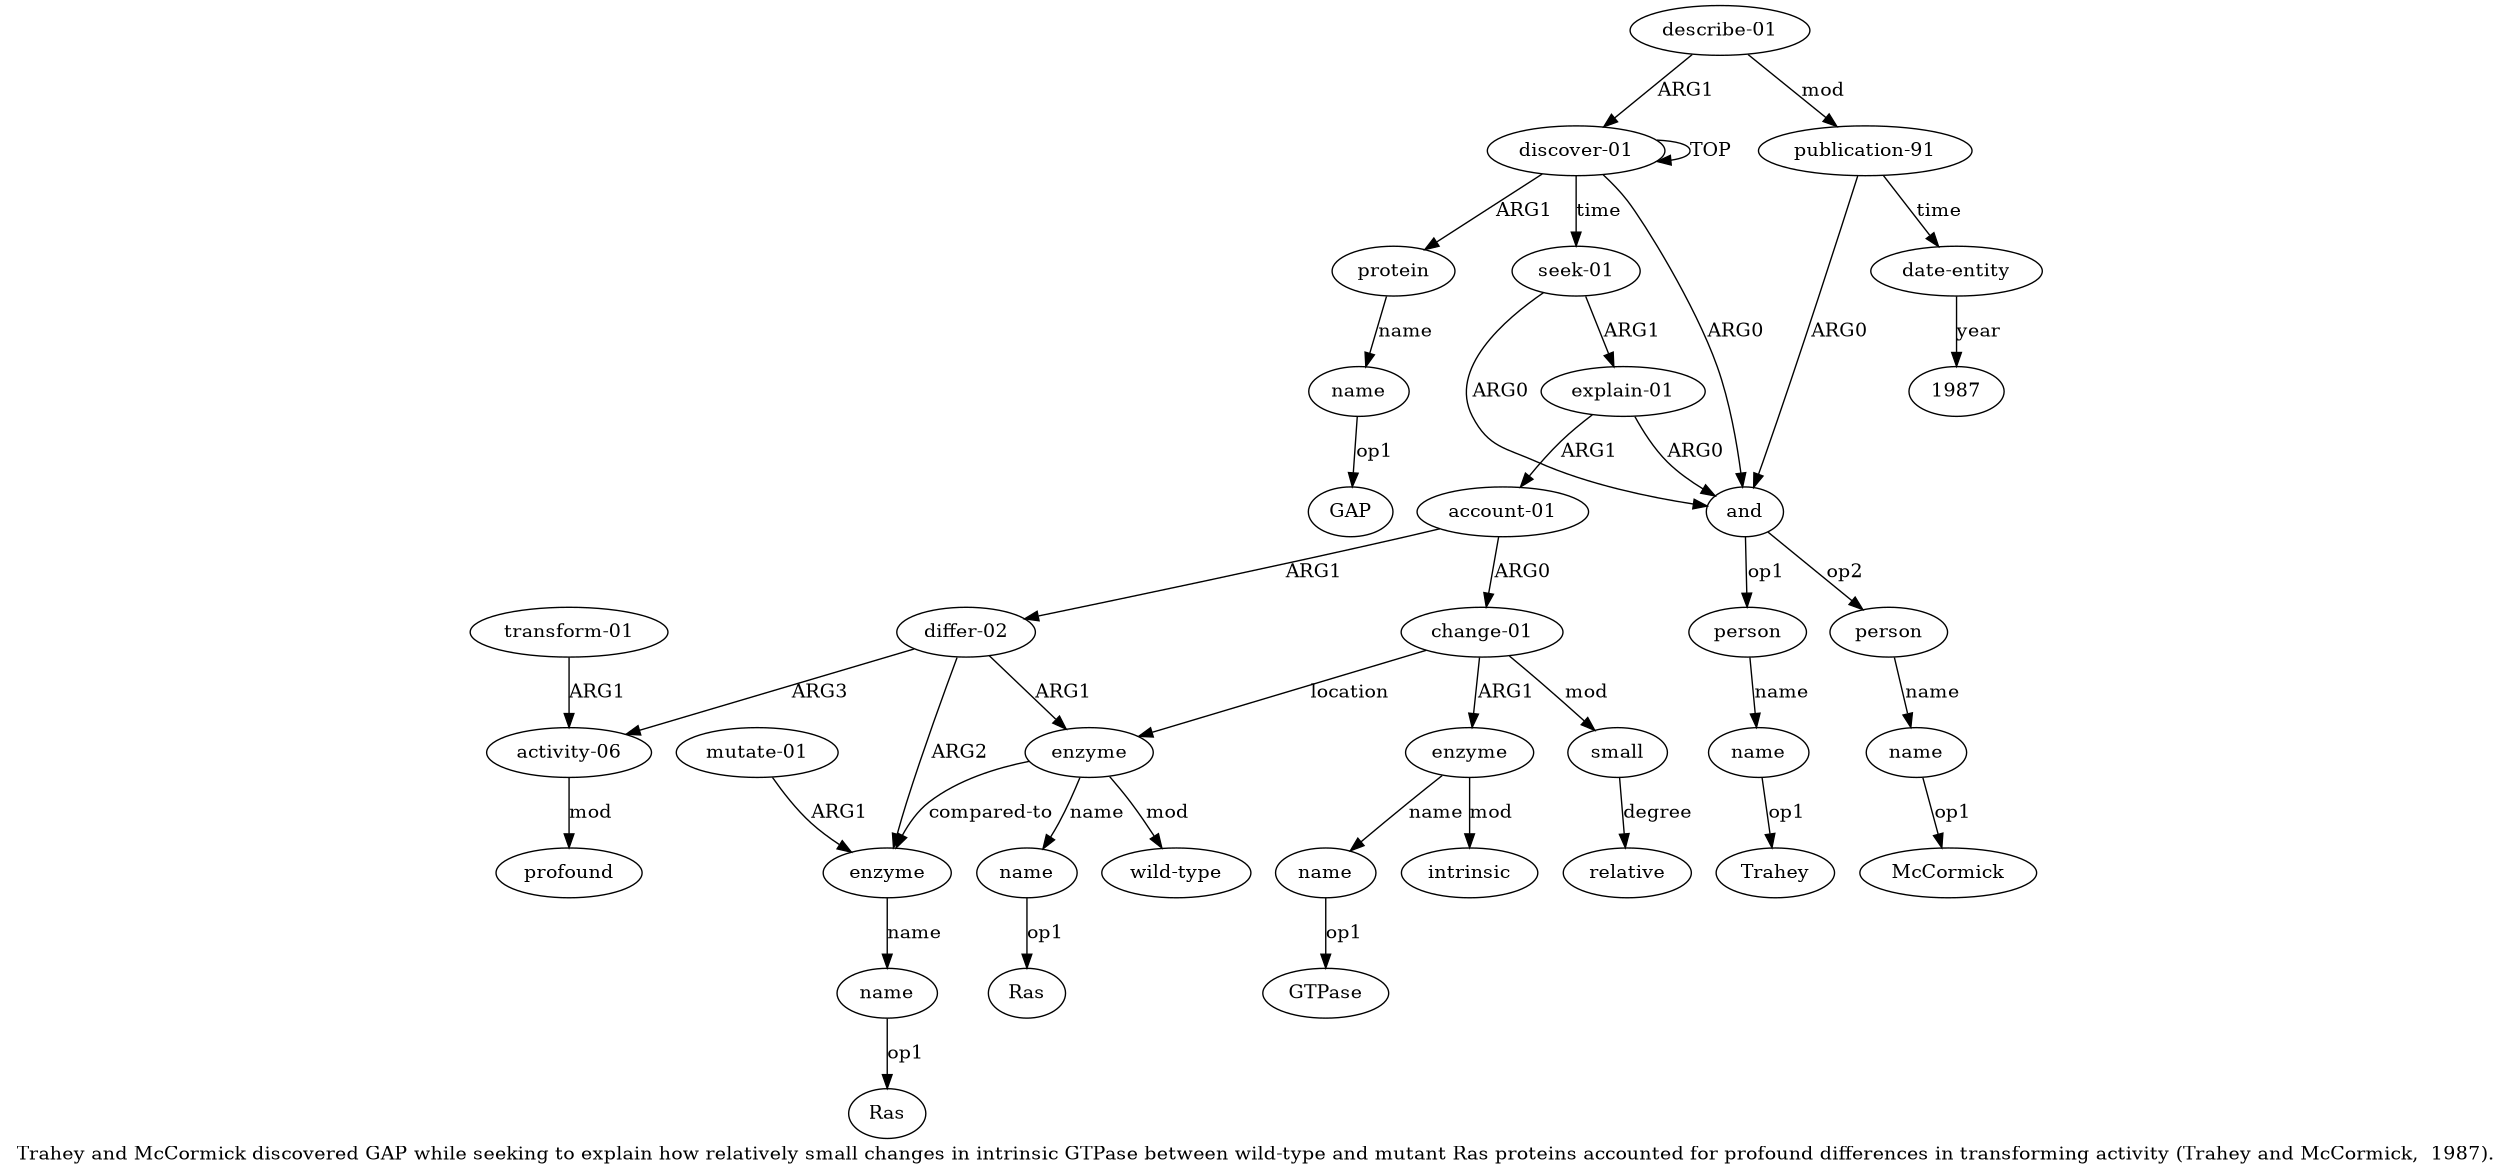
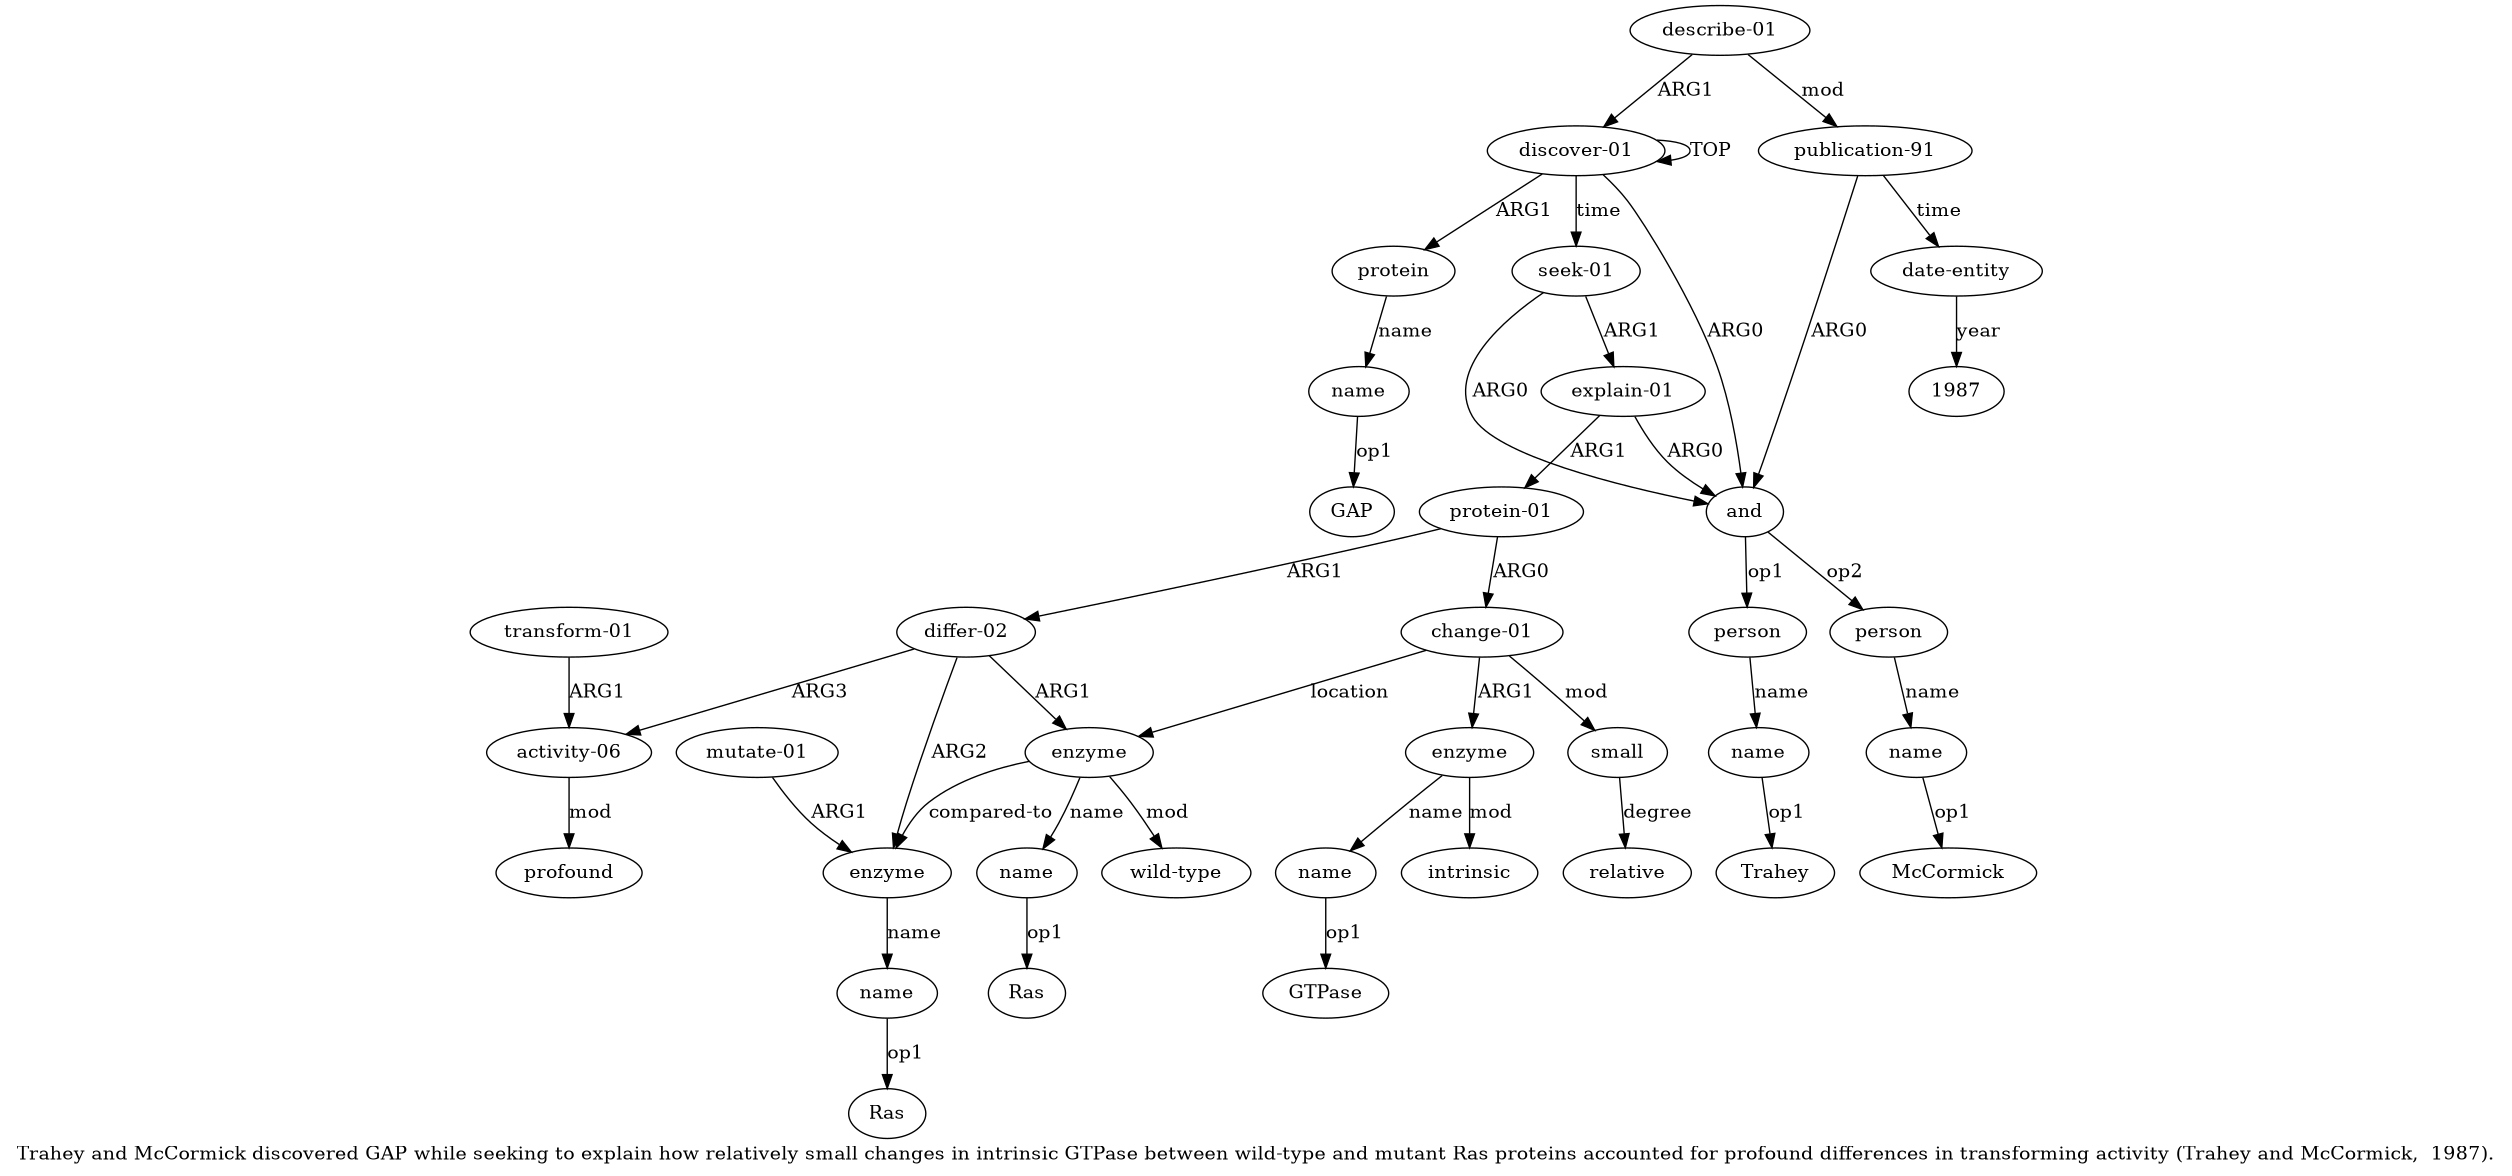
node "account-01": label "account-01" -> "protein-01"
